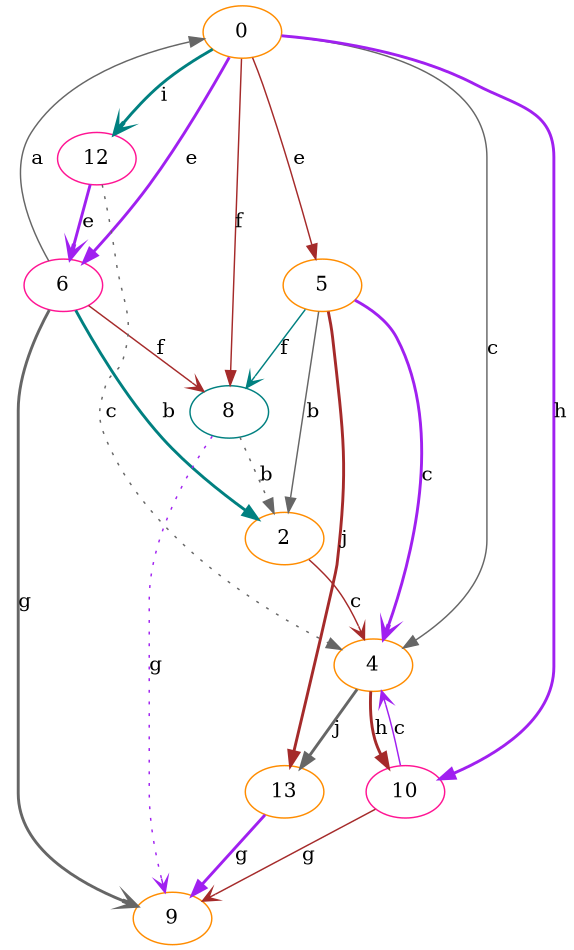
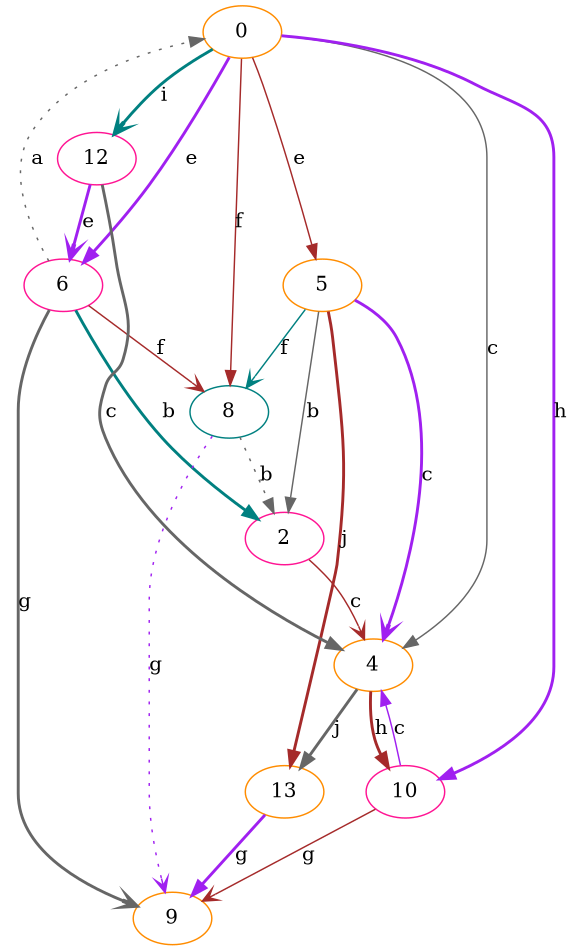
edge "6" -> "0": style solid -> dotted
edge "12" -> "4": style dotted -> bold
node "2": color darkorange -> deeppink
edge "10" -> "4": arrowhead vee -> normal
